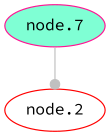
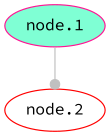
node "node.7": label "node.7" -> "node.1"
